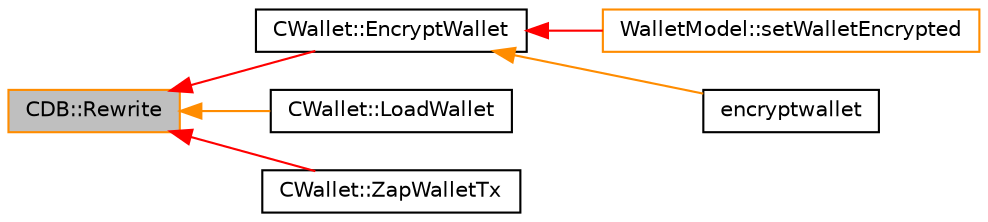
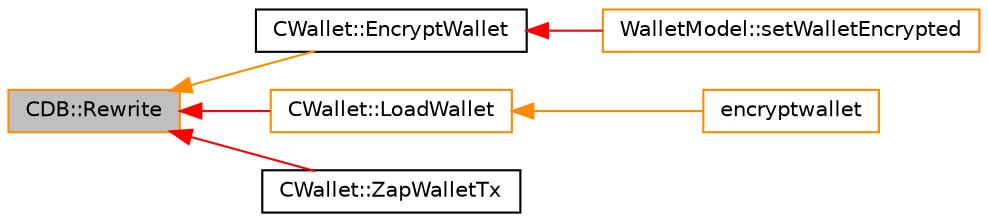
edge "CWallet::EncryptWallet" -> "CDB::Rewrite": color red -> darkorange
edge "encryptwallet" -> "CWallet::EncryptWallet": now "encryptwallet" -> "CWallet::LoadWallet"
edge "CWallet::LoadWallet" -> "CDB::Rewrite": color darkorange -> red
node "CWallet::LoadWallet": color black -> darkorange
node "encryptwallet": color black -> darkorange
